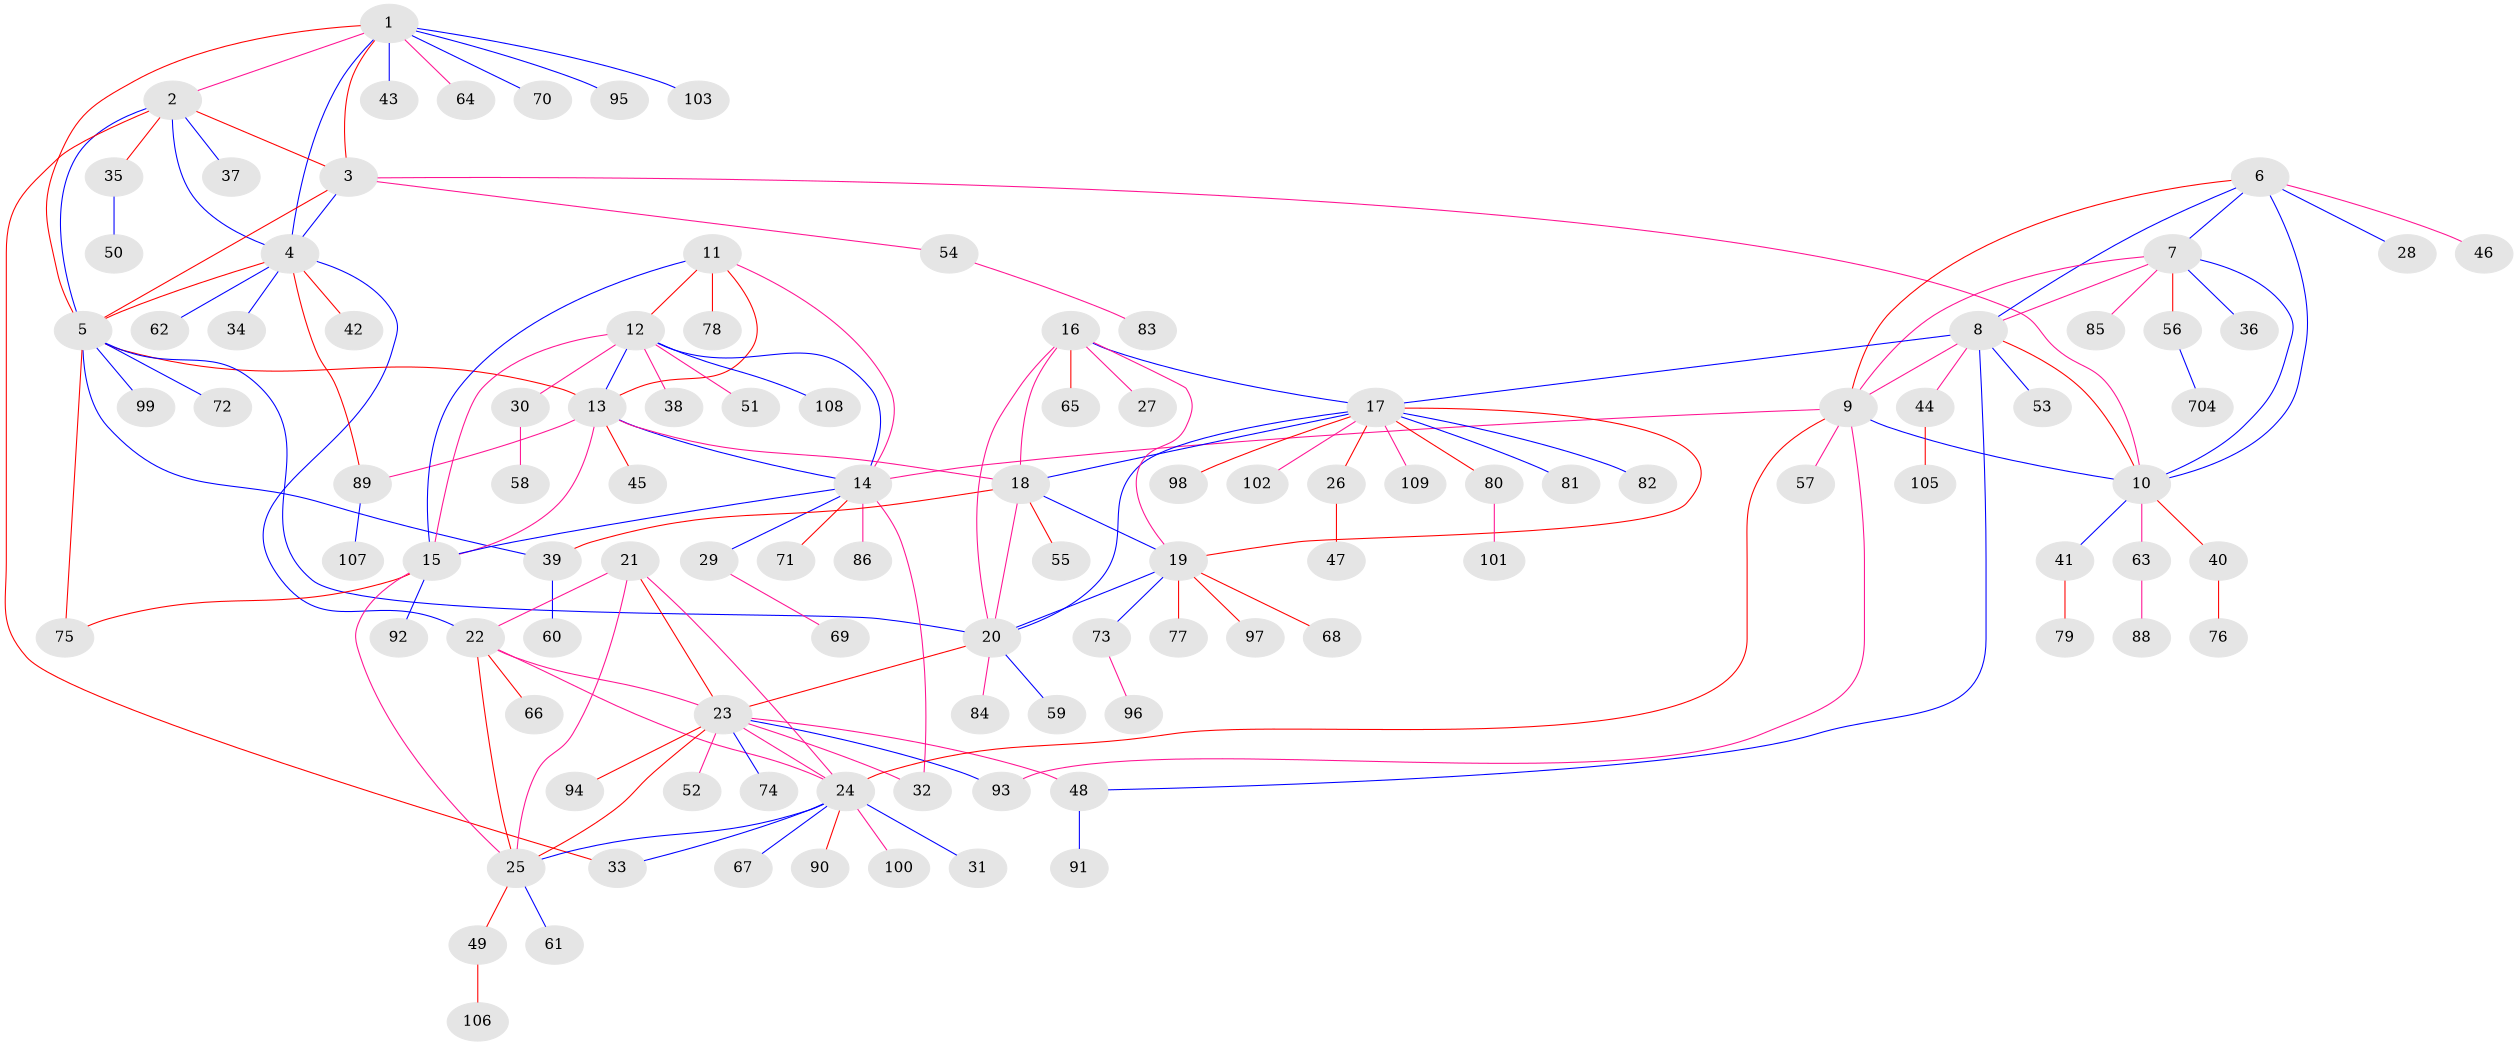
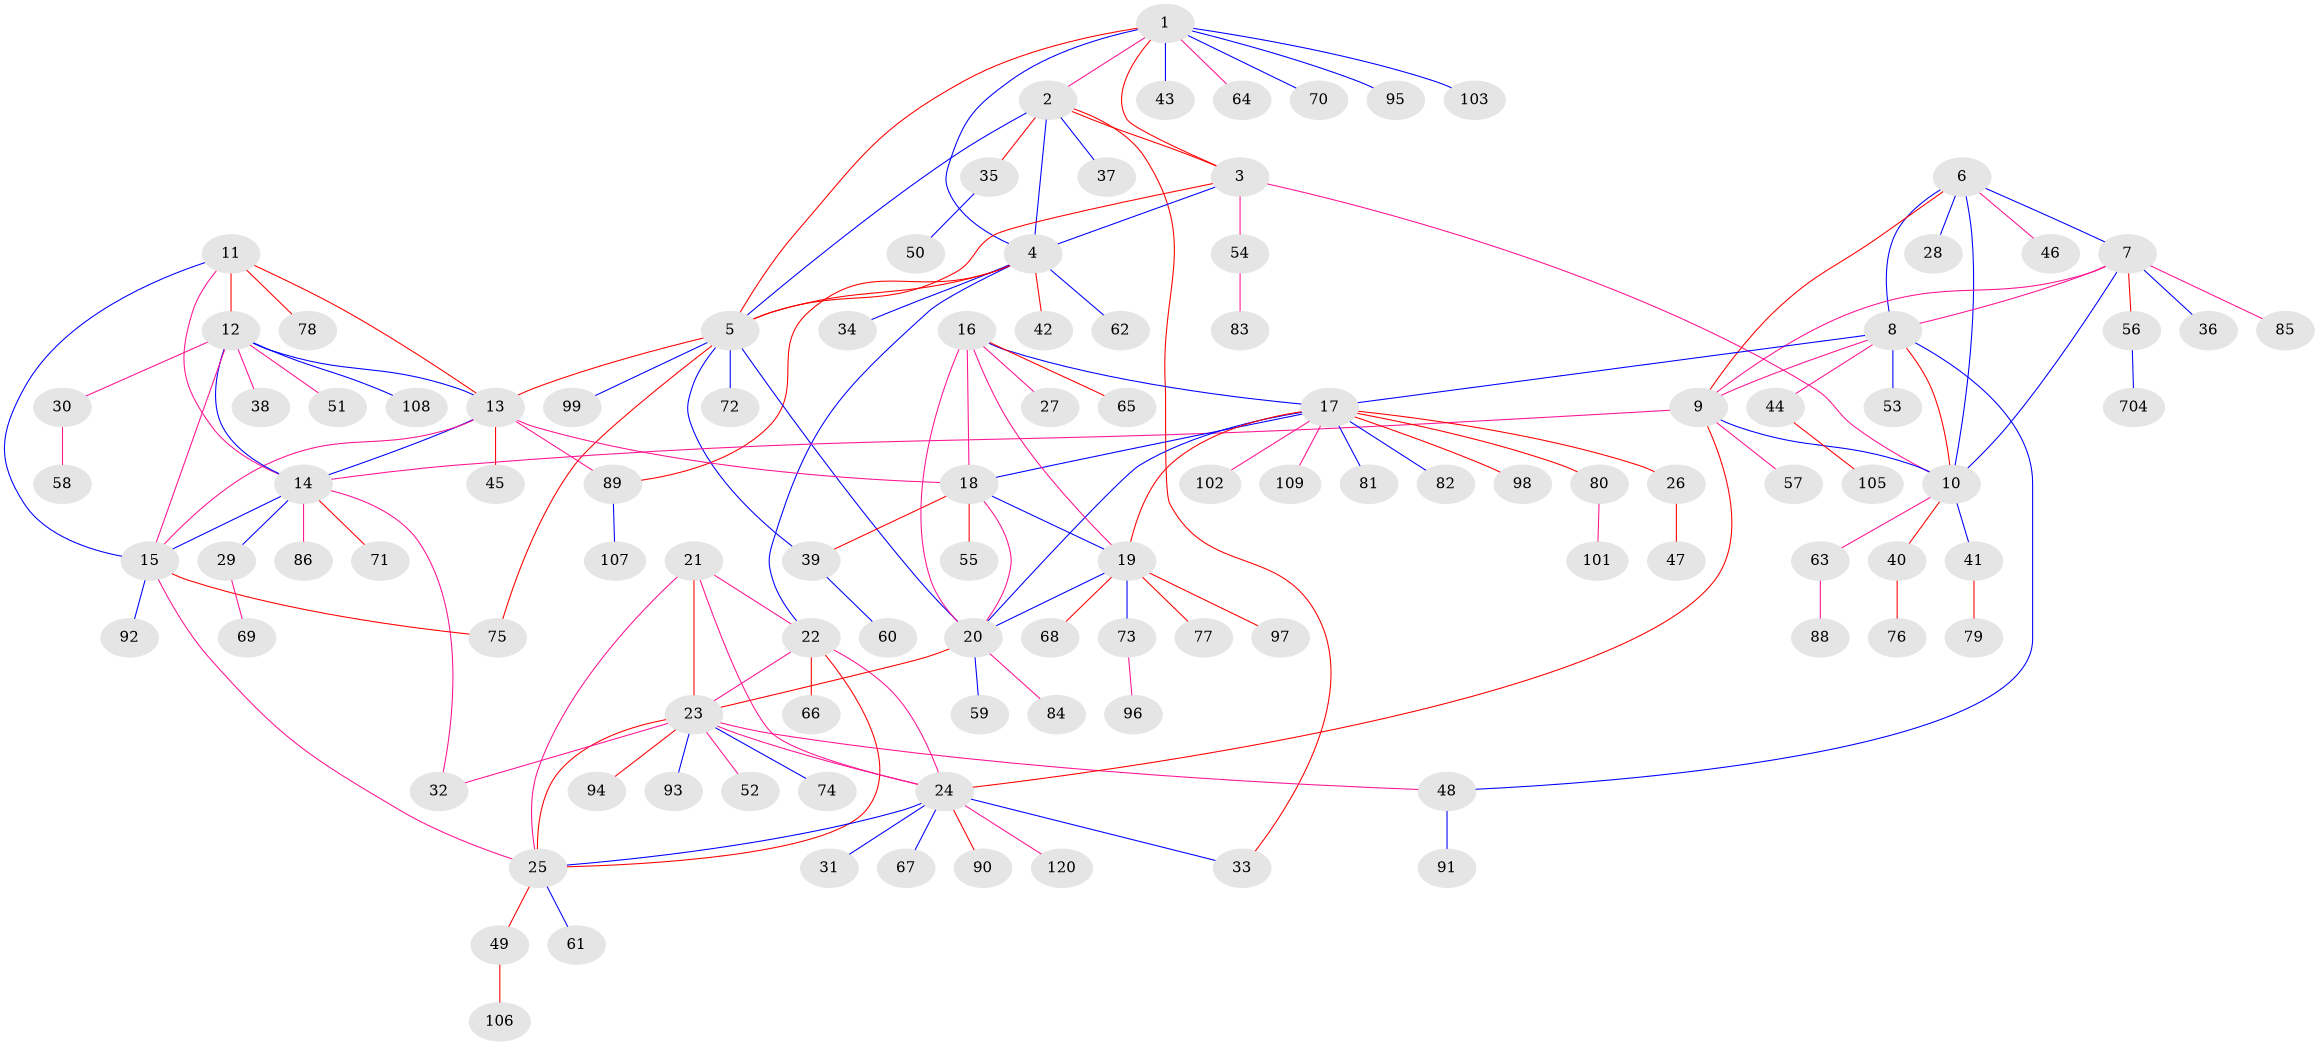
edge "9" -- "93": removed
node "100": label "100" -> "120"
